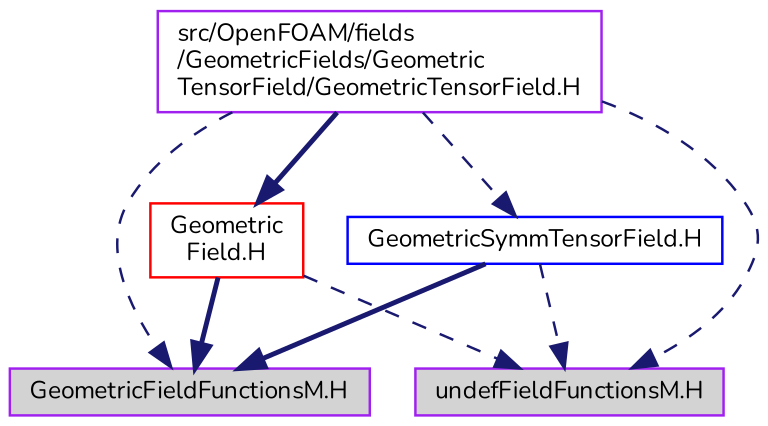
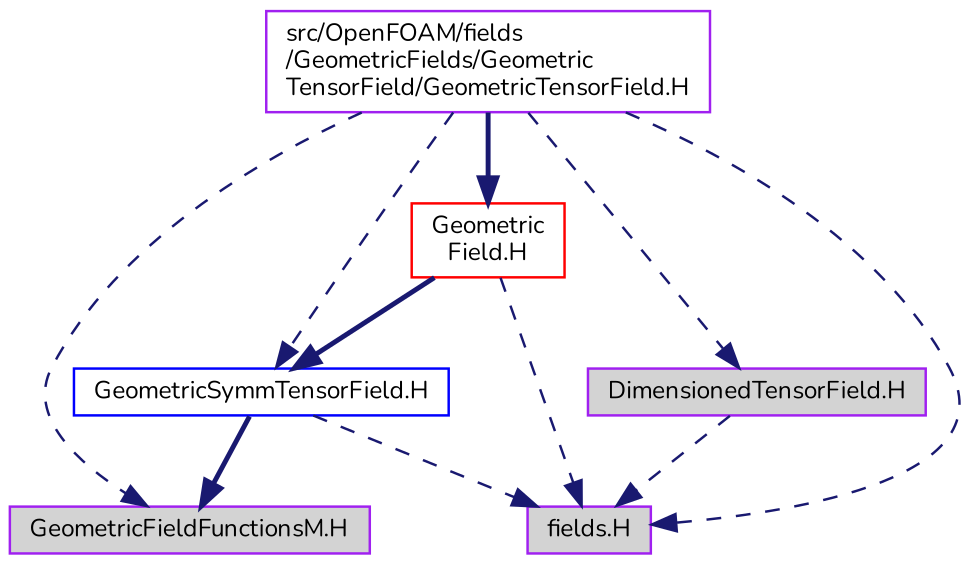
edge "Geometric Field.H" -> "GeometricFieldFunctionsM.H": now "Geometric Field.H" -> "GeometricSymmTensorField.H"
node "undefFieldFunctionsM.H": label "undefFieldFunctionsM.H" -> "fields.H"
node "DimensionedTensorField.H": added
